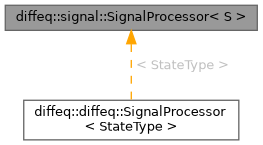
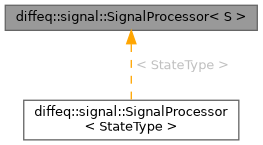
node "diffeq::diffeq::SignalProcessor < StateType >": label "diffeq::diffeq::SignalProcessor < StateType >" -> "diffeq::signal::SignalProcessor < StateType >"
